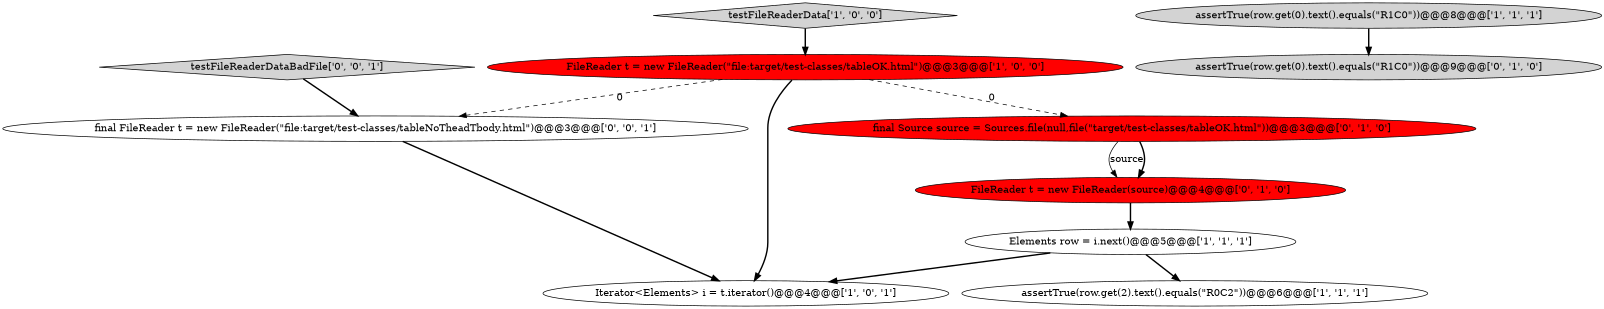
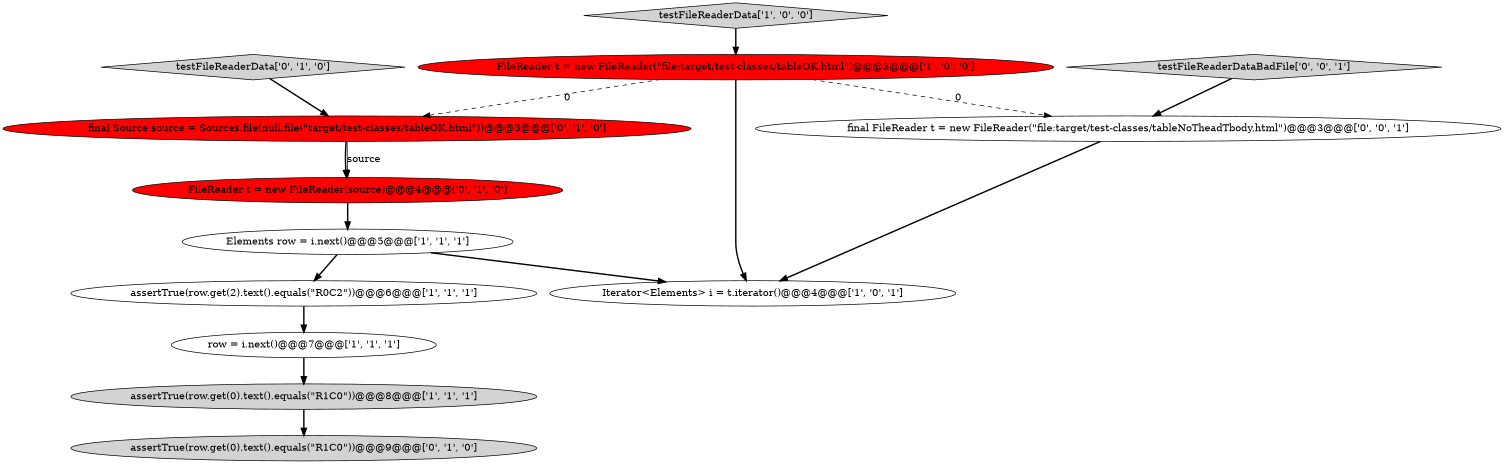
node "testFileReaderData['0', '1', '0']": added
node "row = i.next()@@@7@@@['1', '1', '1']": added
